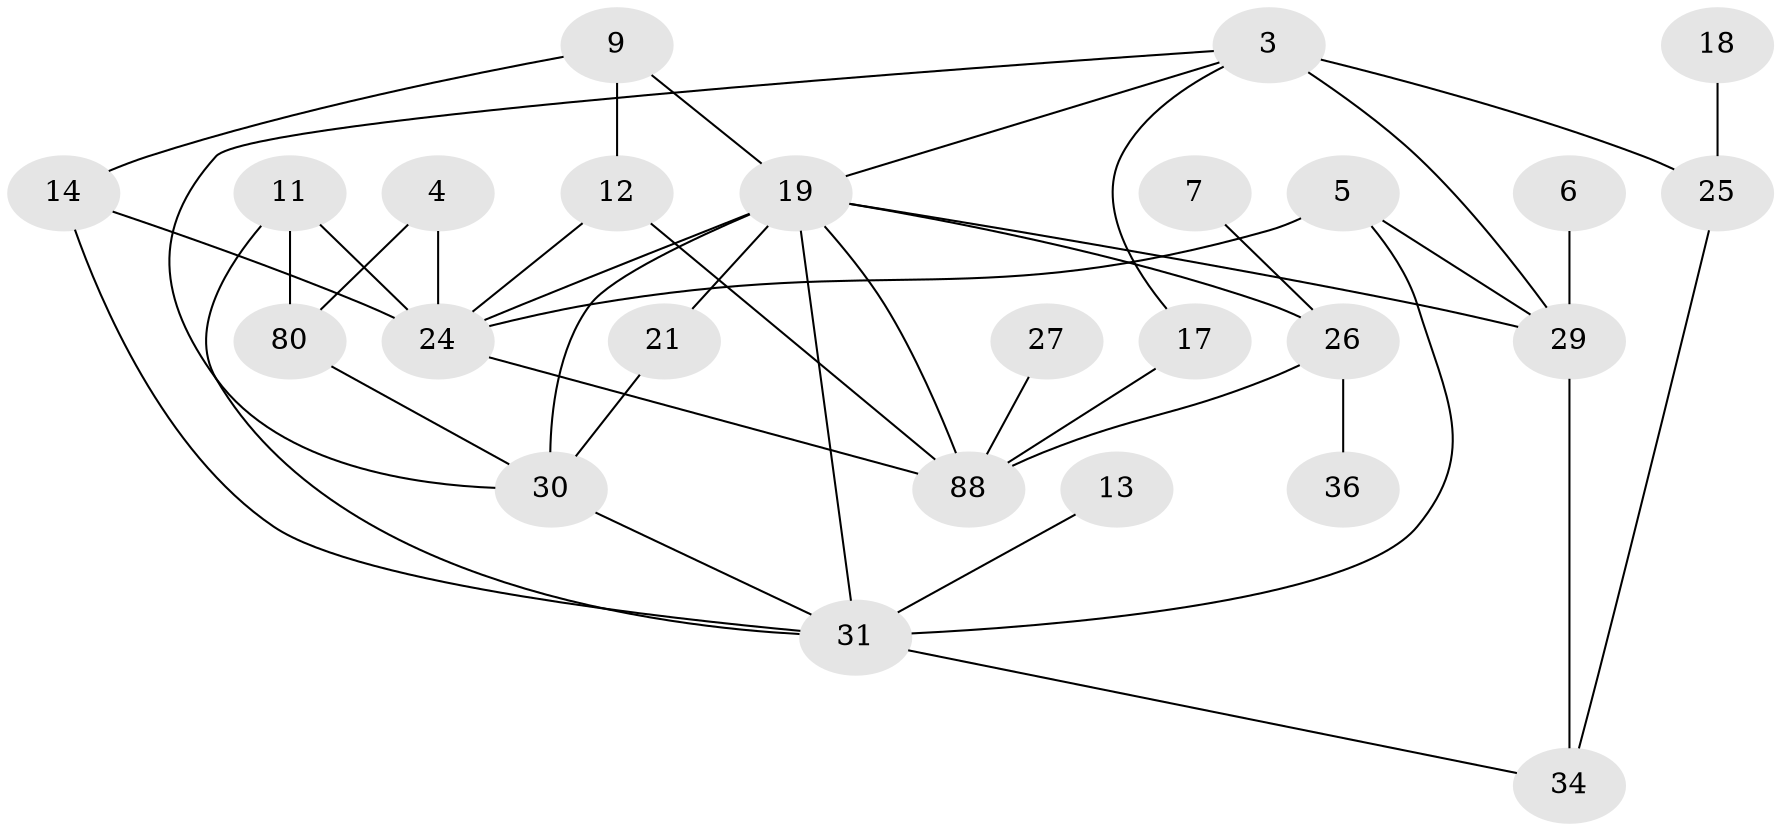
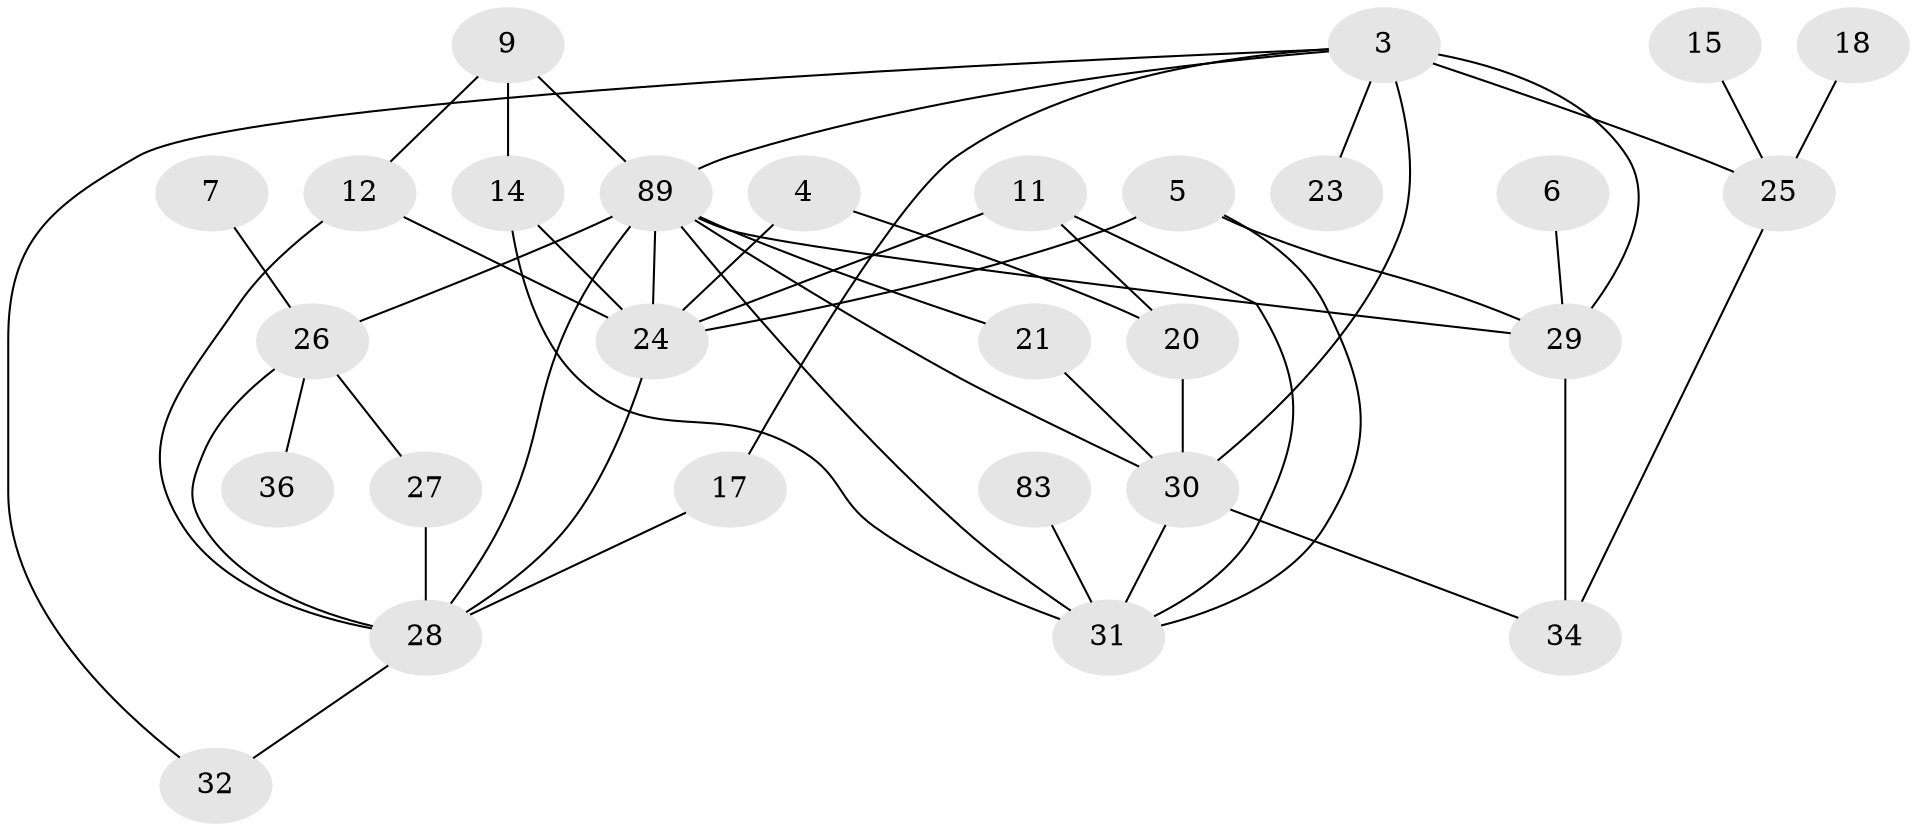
node "15": added
node "19": label "19" -> "89"
node "23": added
node "80": label "80" -> "20"
edge "26" -- "27": added
node "88": label "88" -> "28"
node "13": label "13" -> "83"
edge "31" -- "34": now "30" -- "34"
node "32": added
